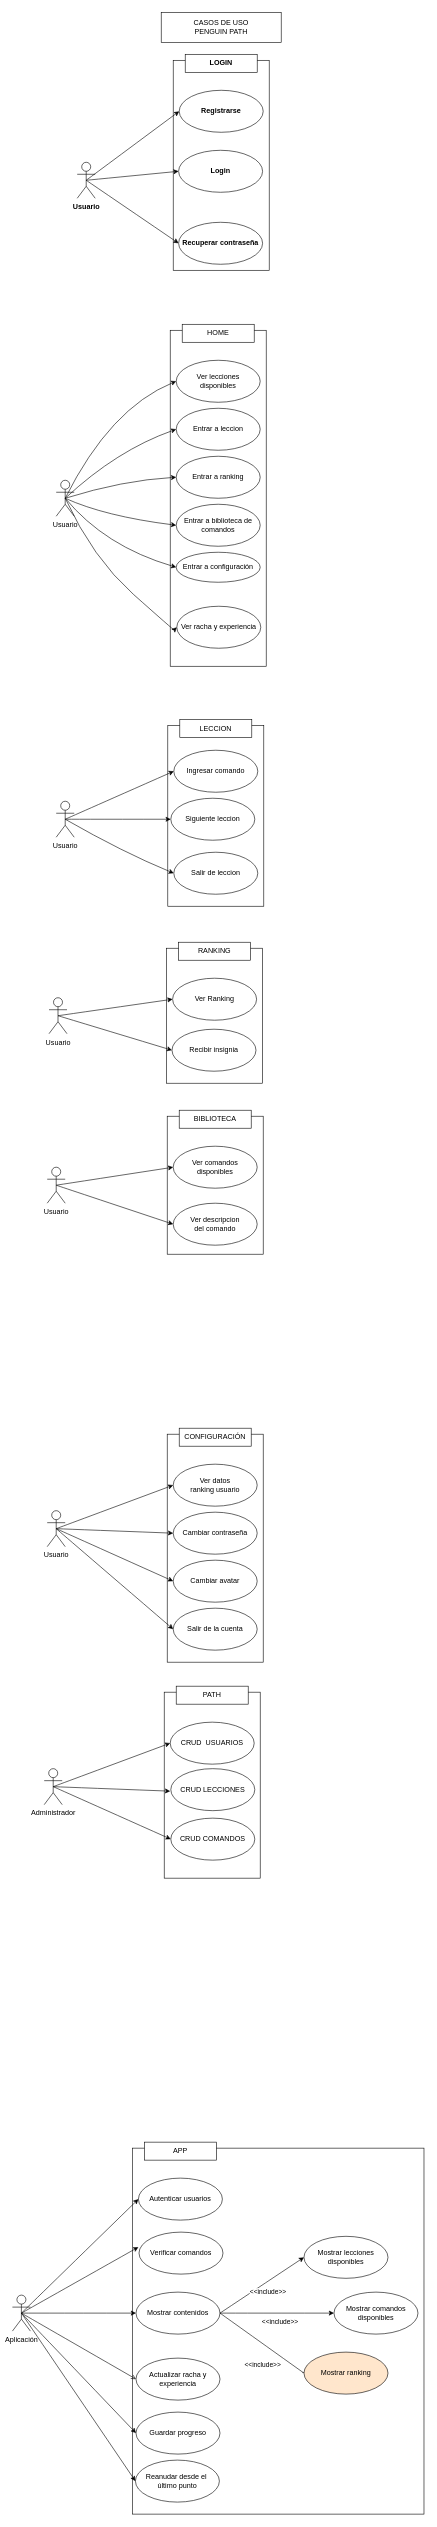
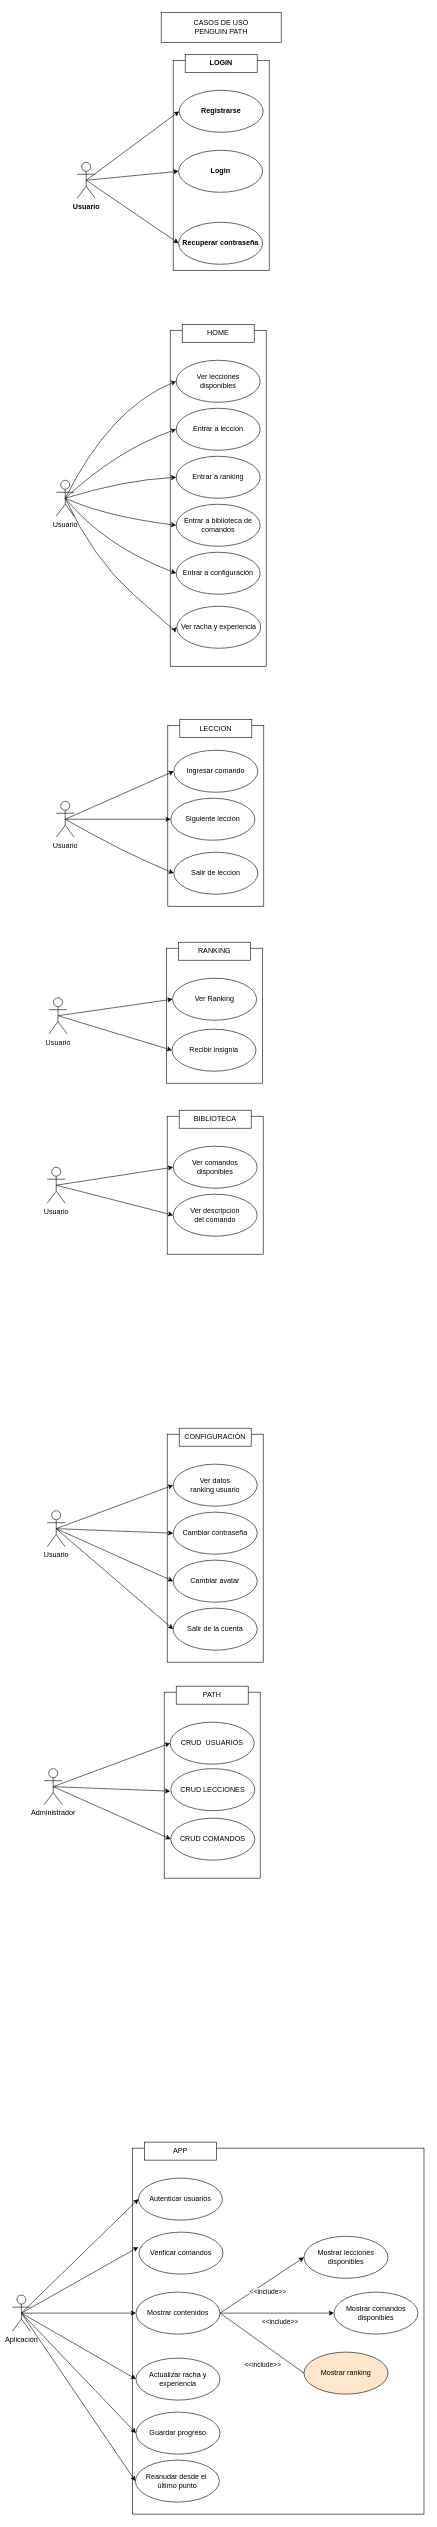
node "Entrar a configuración": size 84x30 -> 84x42
node "Ver descripcion del comando": moved (215, 1224) -> (215, 1215)
edge "Aplicación" -> "Actualizar racha y experiencia": arrowhead open -> classic
